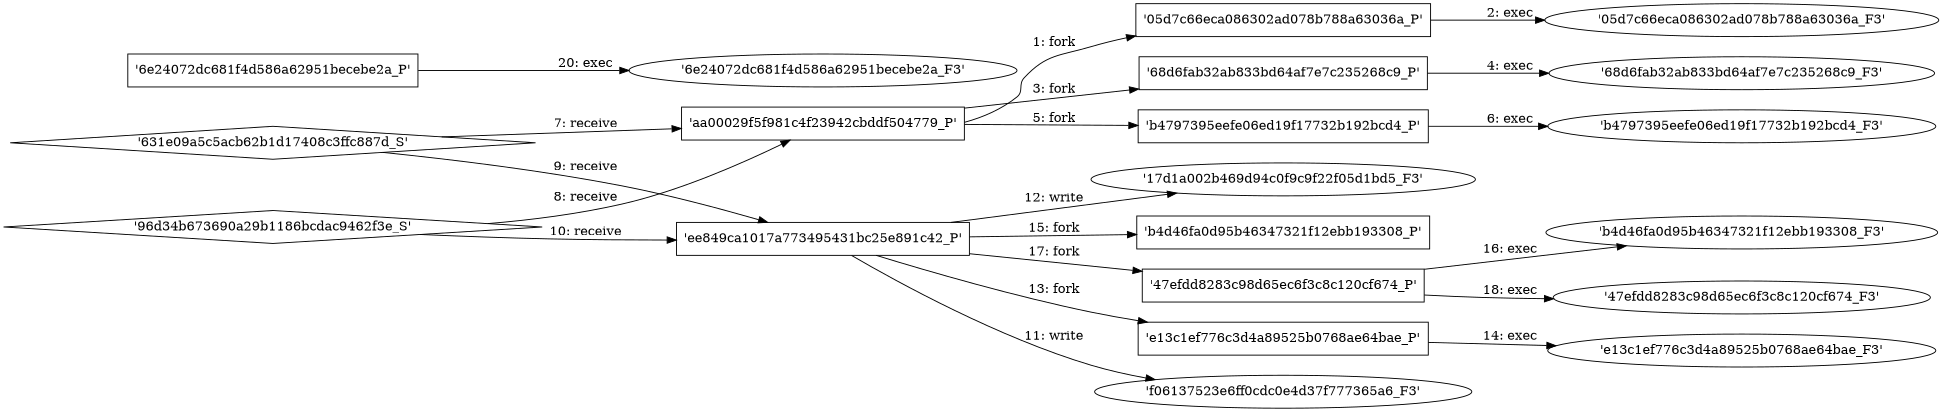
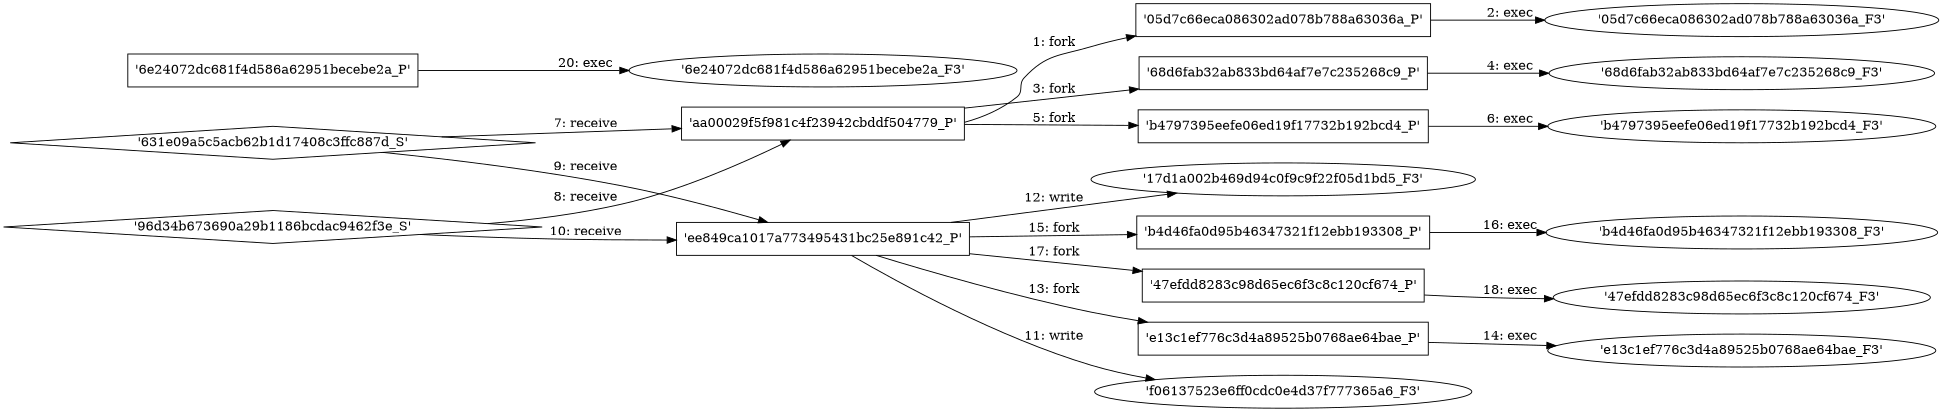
edge "'47efdd8283c98d65ec6f3c8c120cf674_P'" -> "'b4d46fa0d95b46347321f12ebb193308_F3'": now "'b4d46fa0d95b46347321f12ebb193308_P'" -> "'b4d46fa0d95b46347321f12ebb193308_F3'"
